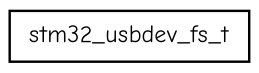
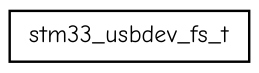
node "stm32_usbdev_fs_t": label "stm32_usbdev_fs_t" -> "stm33_usbdev_fs_t"
